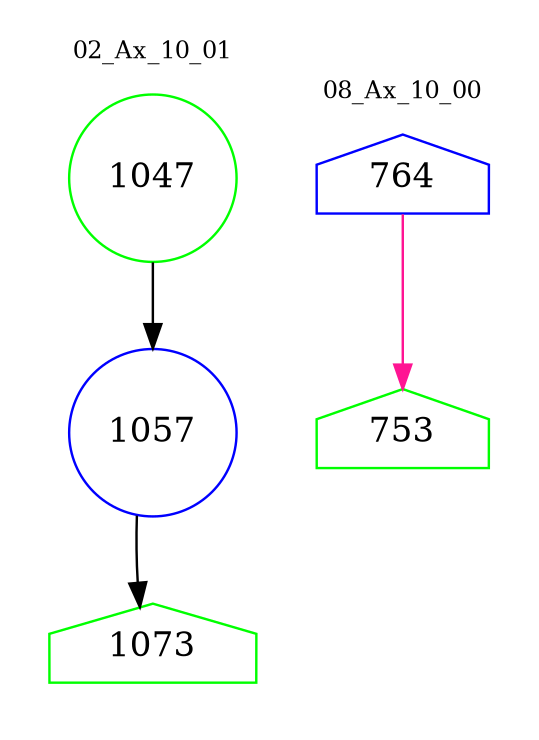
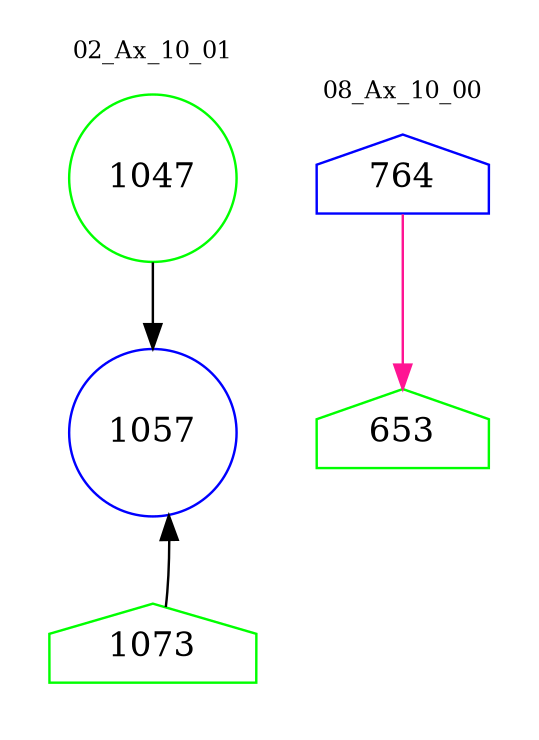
node "753": label "753" -> "653"
edge "1057" -> "1073": reversed
